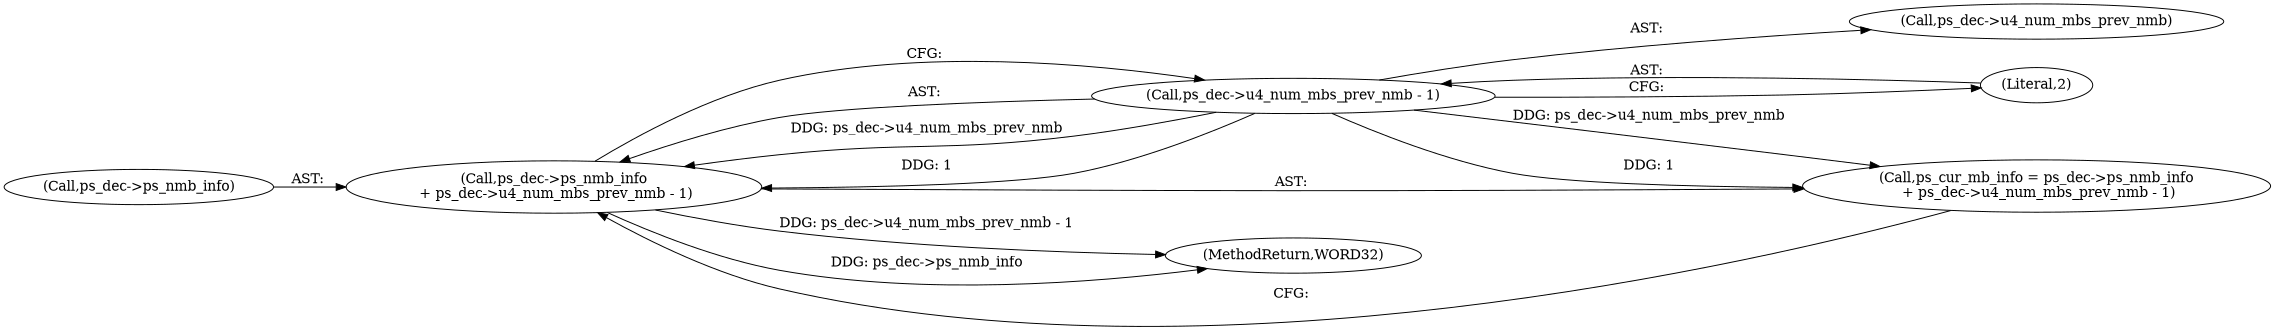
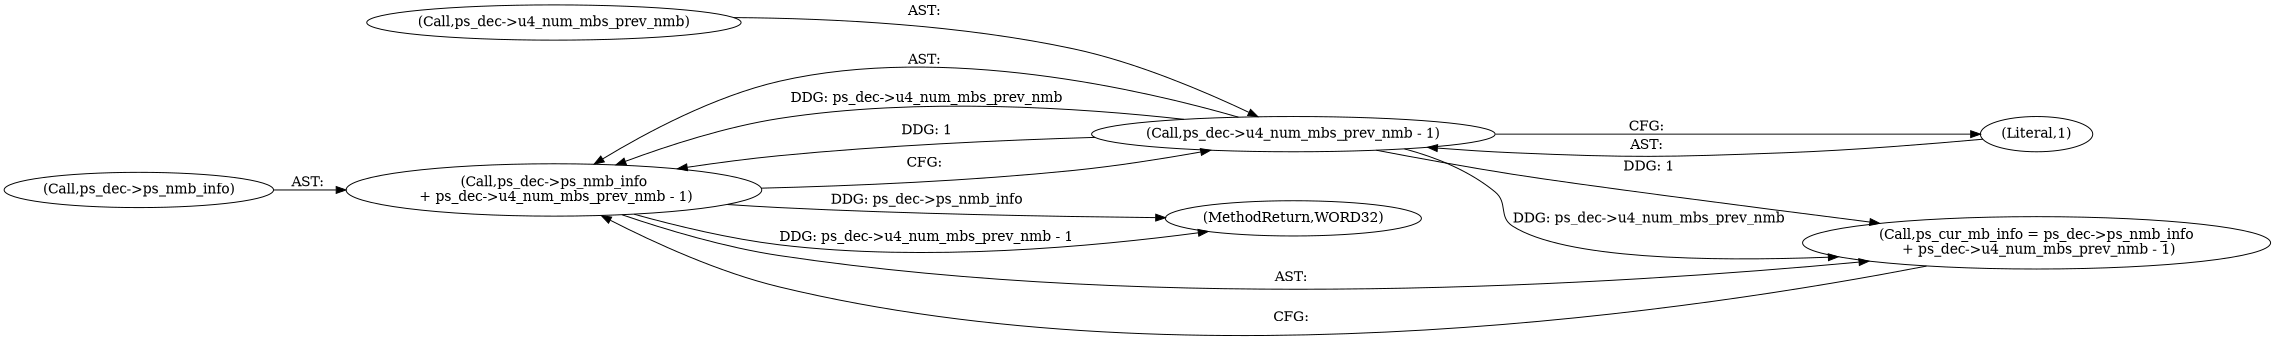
edge "(Call,ps_dec->u4_num_mbs_prev_nmb - 1)" -> "(Call,ps_dec->u4_num_mbs_prev_nmb)": reversed
node "(Literal,2)": label "(Literal,2)" -> "(Literal,1)"
